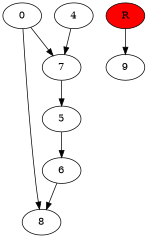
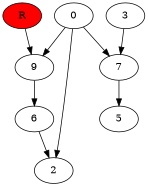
node "4": label "4" -> "3"
edge "0" -> "9": added
edge "5" -> "6": now "9" -> "6"
node "8": label "8" -> "2"
